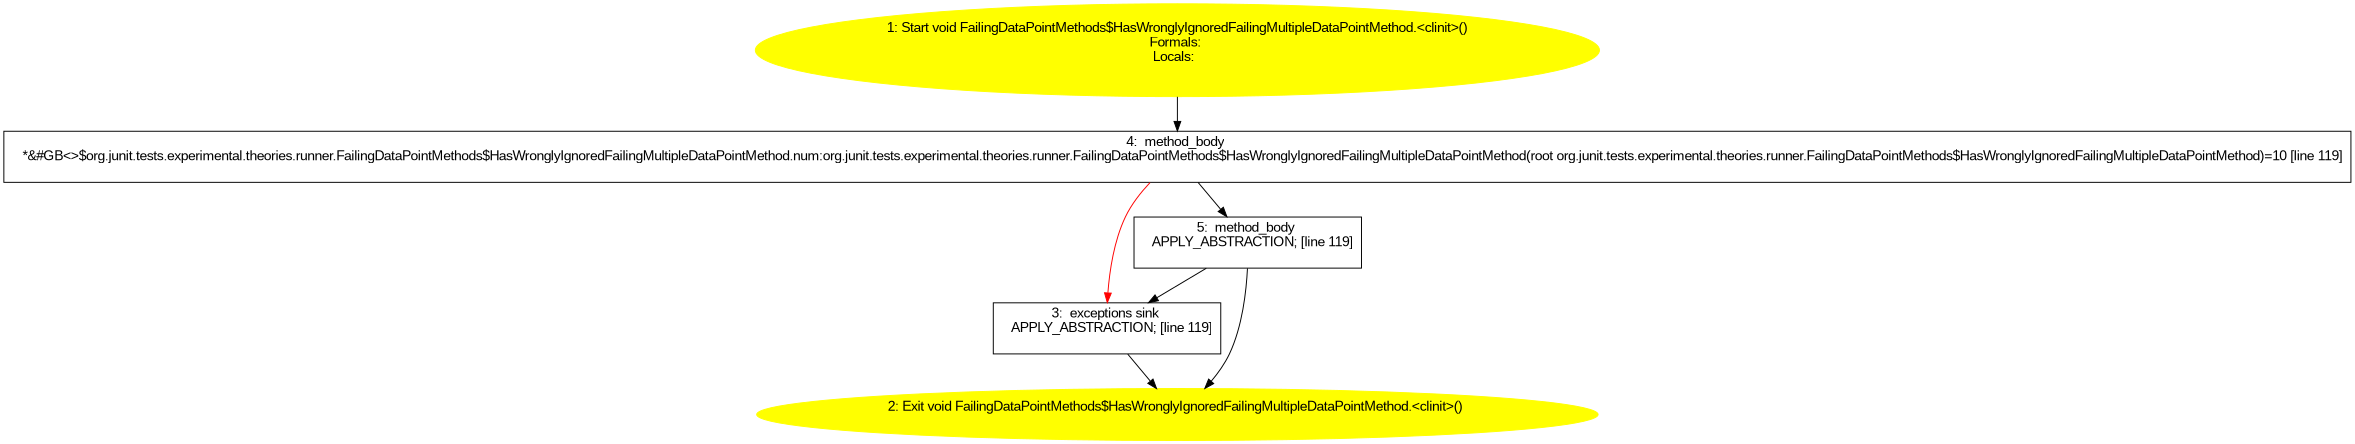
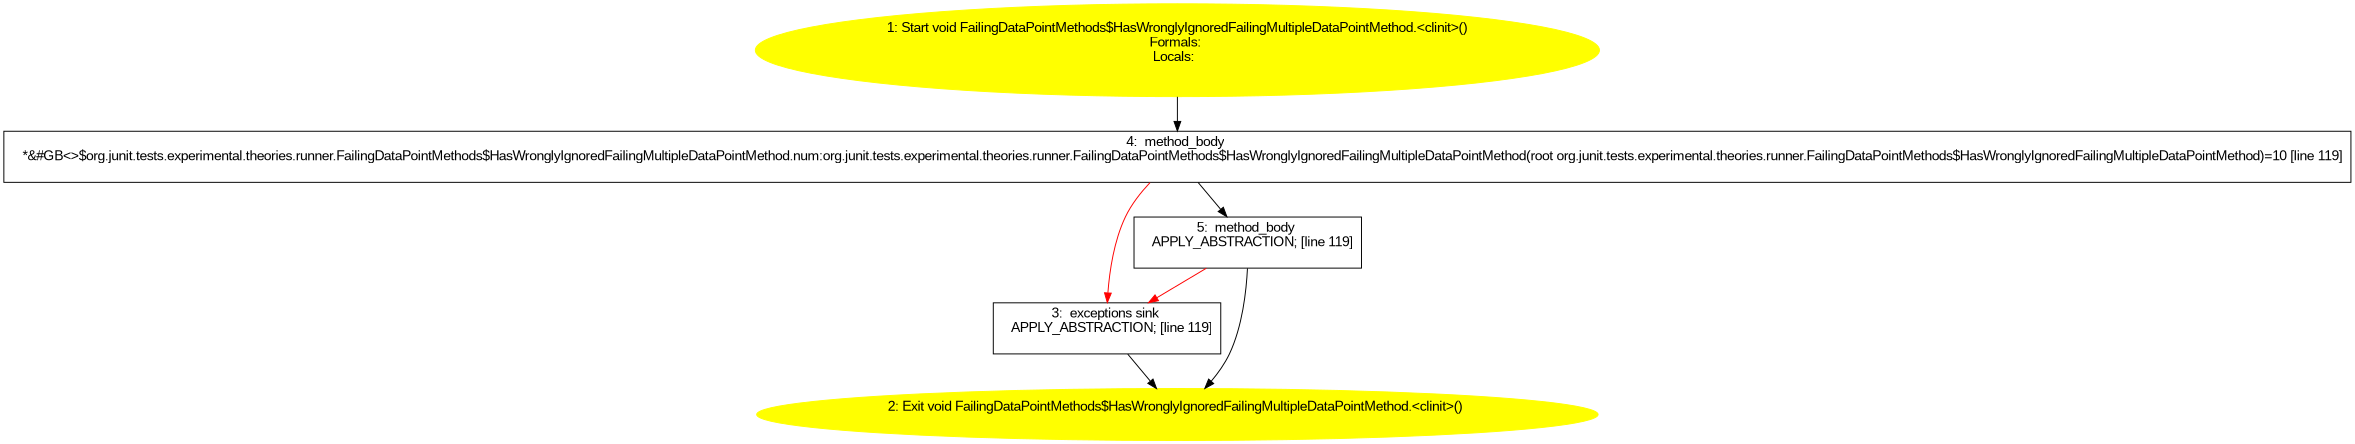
edge "5:  method_body APPLY_ABSTRACTION; [line 119]" -> "3:  exceptions sink APPLY_ABSTRACTION; [line 119]": color black -> red
